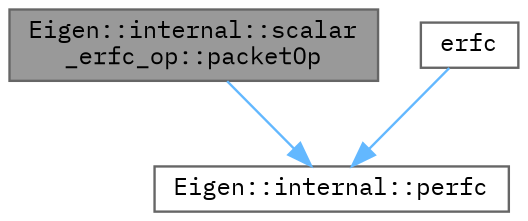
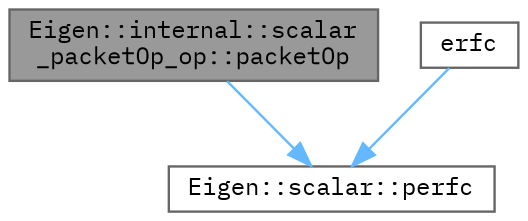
node "Eigen::internal::scalar _erfc_op::packetOp": label "Eigen::internal::scalar _erfc_op::packetOp" -> "Eigen::internal::scalar _packetOp_op::packetOp"
node "Eigen::internal::perfc": label "Eigen::internal::perfc" -> "Eigen::scalar::perfc"
